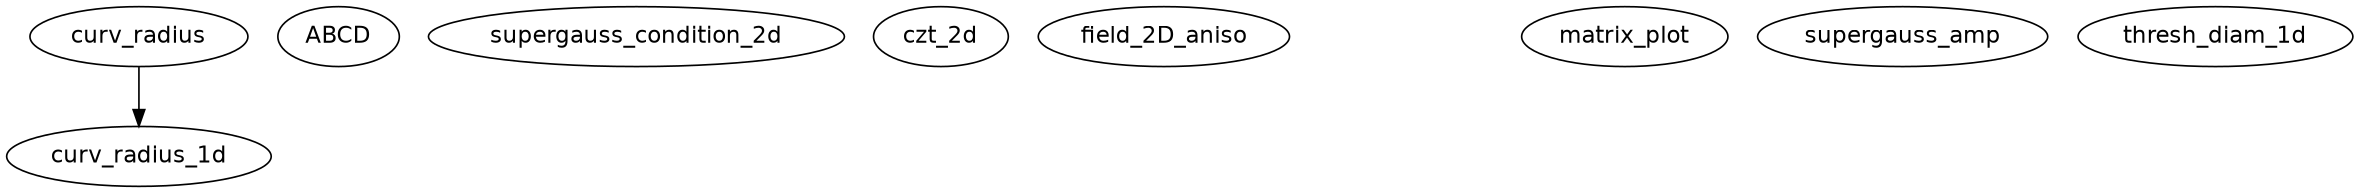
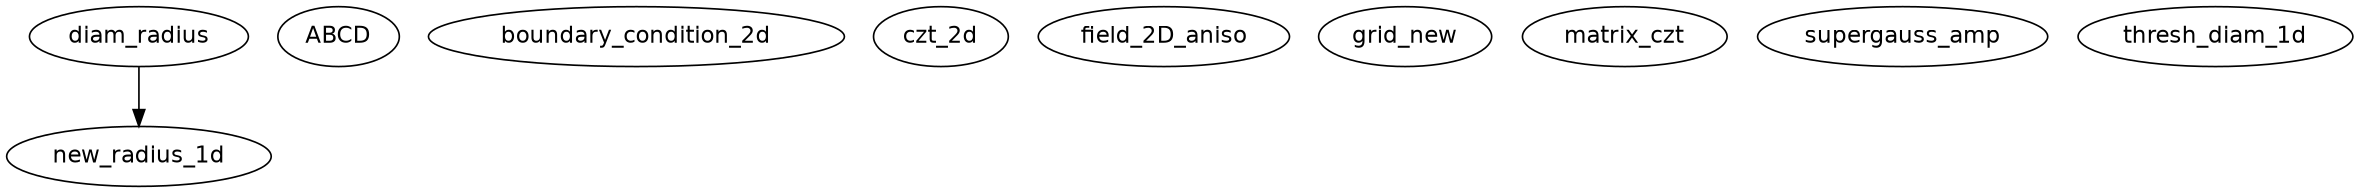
node "curv_radius": label "curv_radius" -> "diam_radius"
node "supergauss_condition_2d": label "supergauss_condition_2d" -> "boundary_condition_2d"
node "grid_new": added
node "matrix_plot": label "matrix_plot" -> "matrix_czt"
node "curv_radius_1d": label "curv_radius_1d" -> "new_radius_1d"
